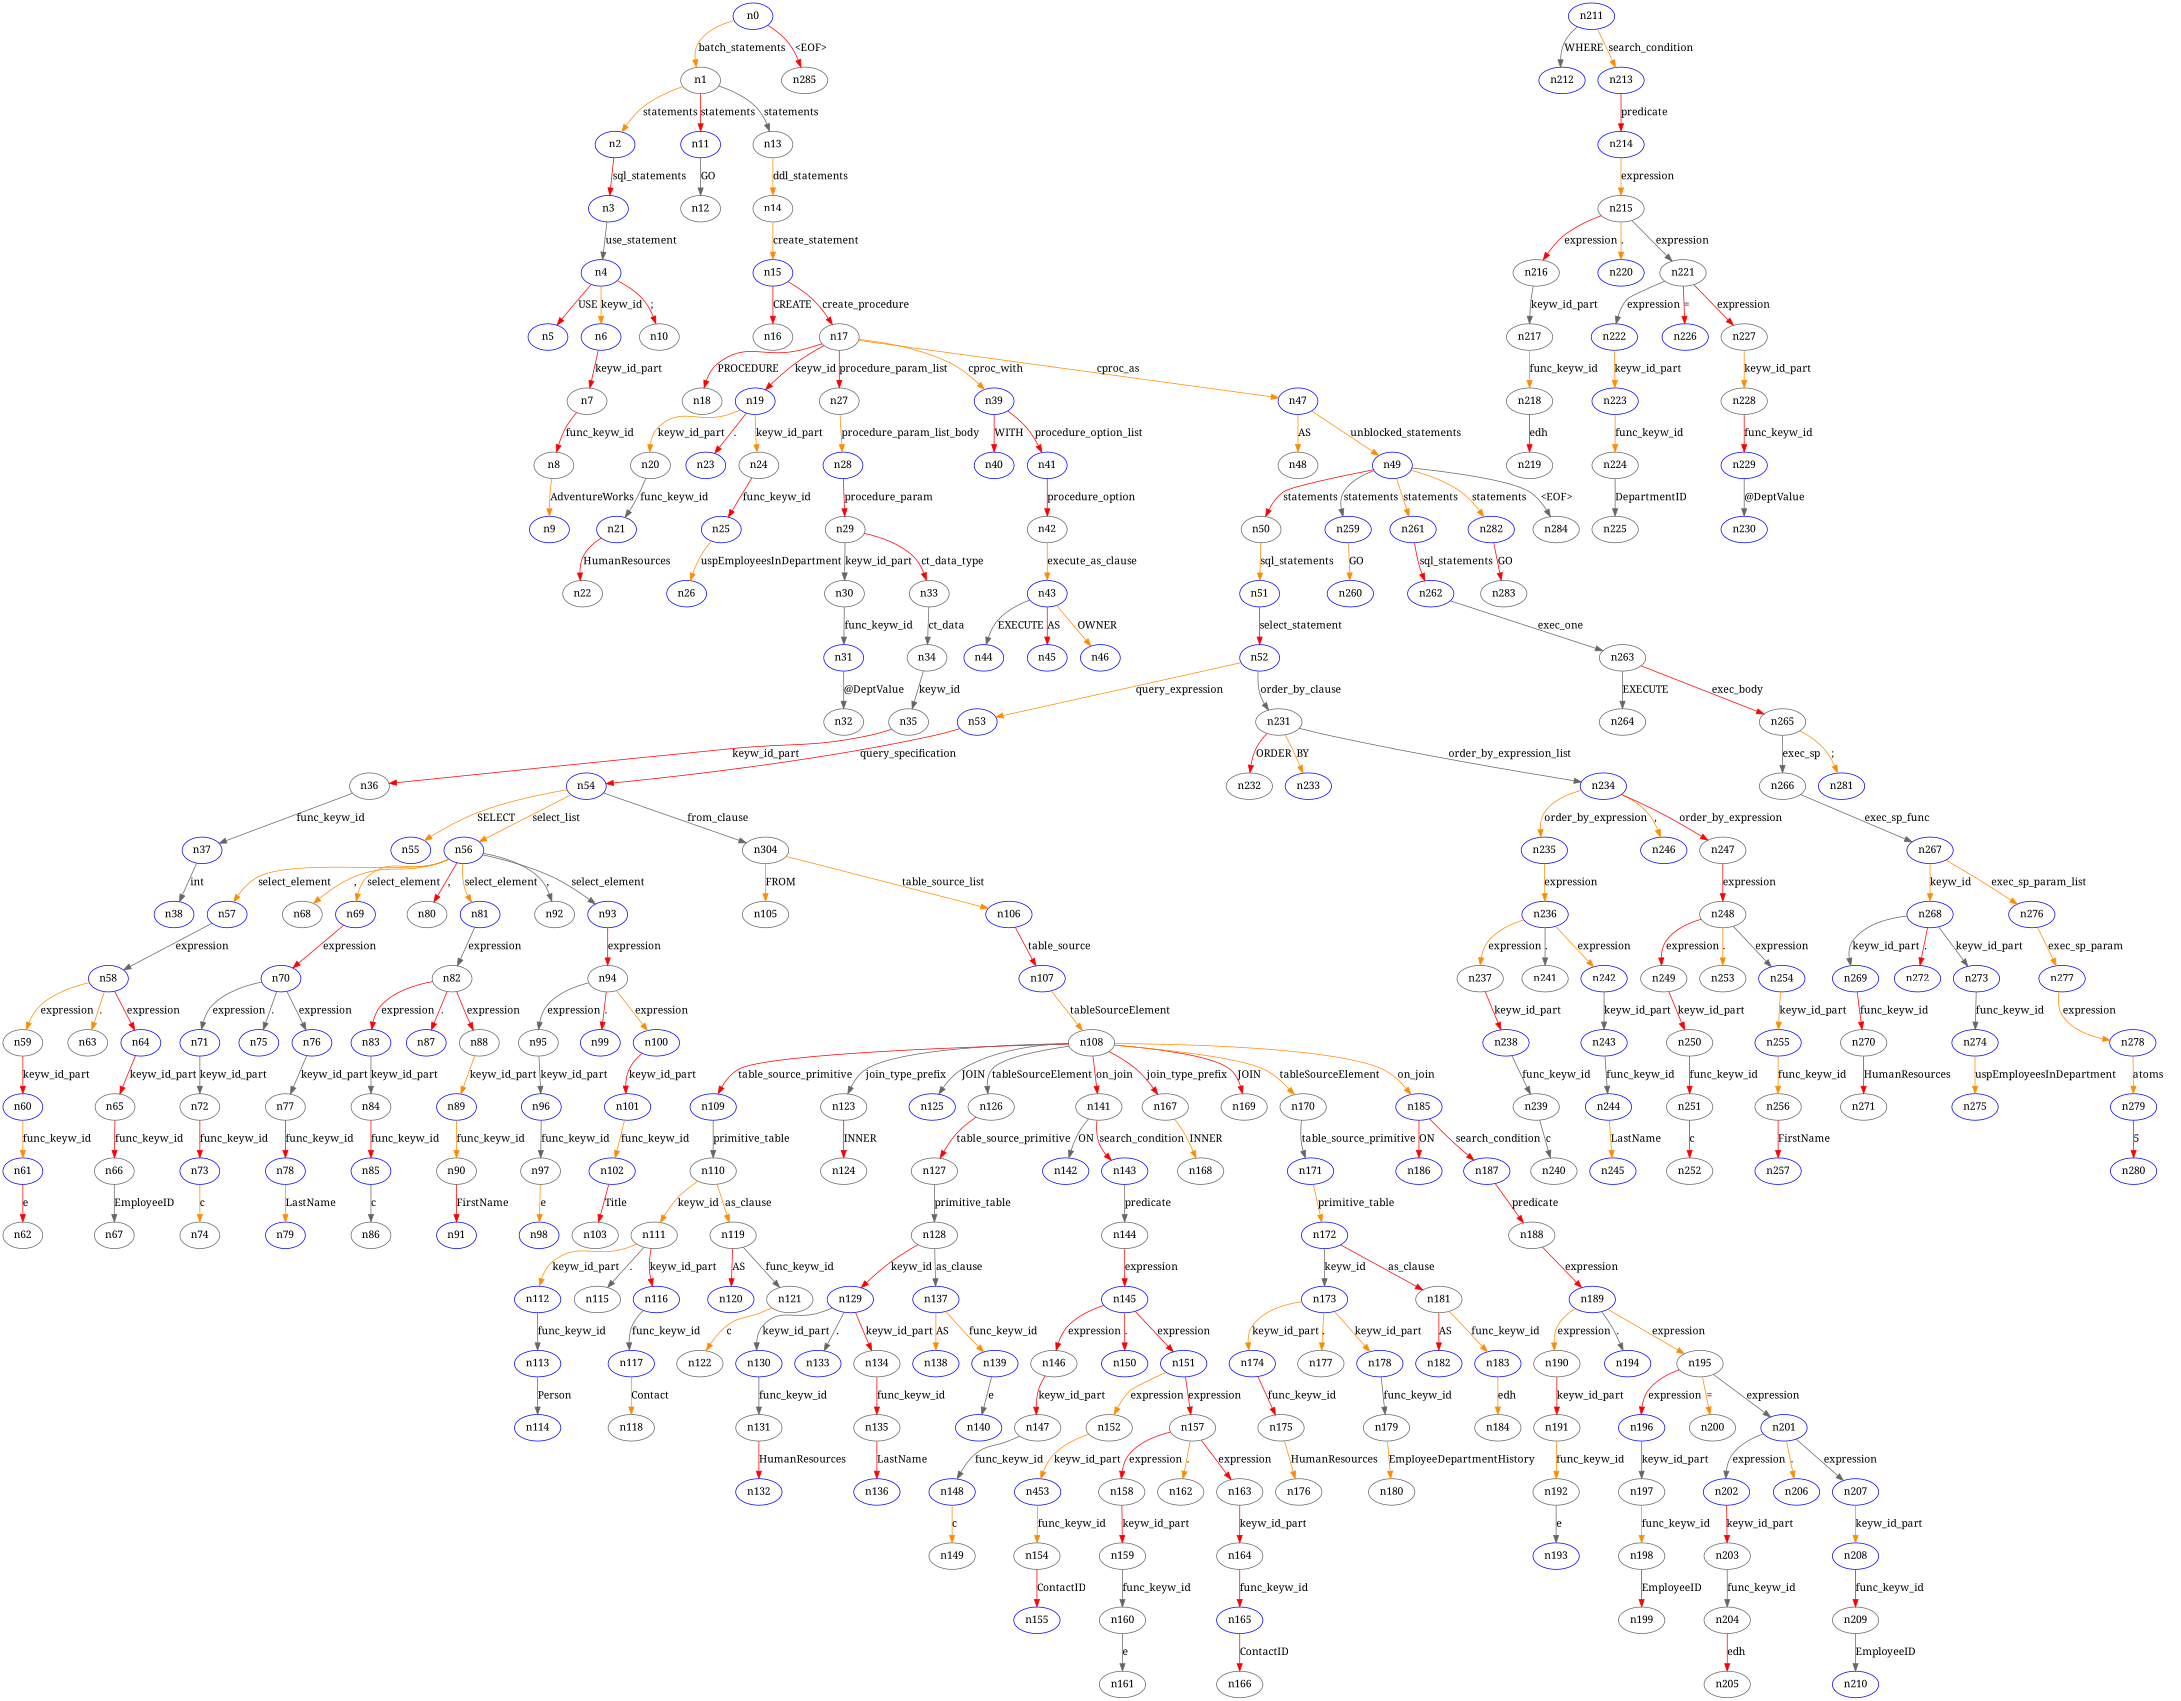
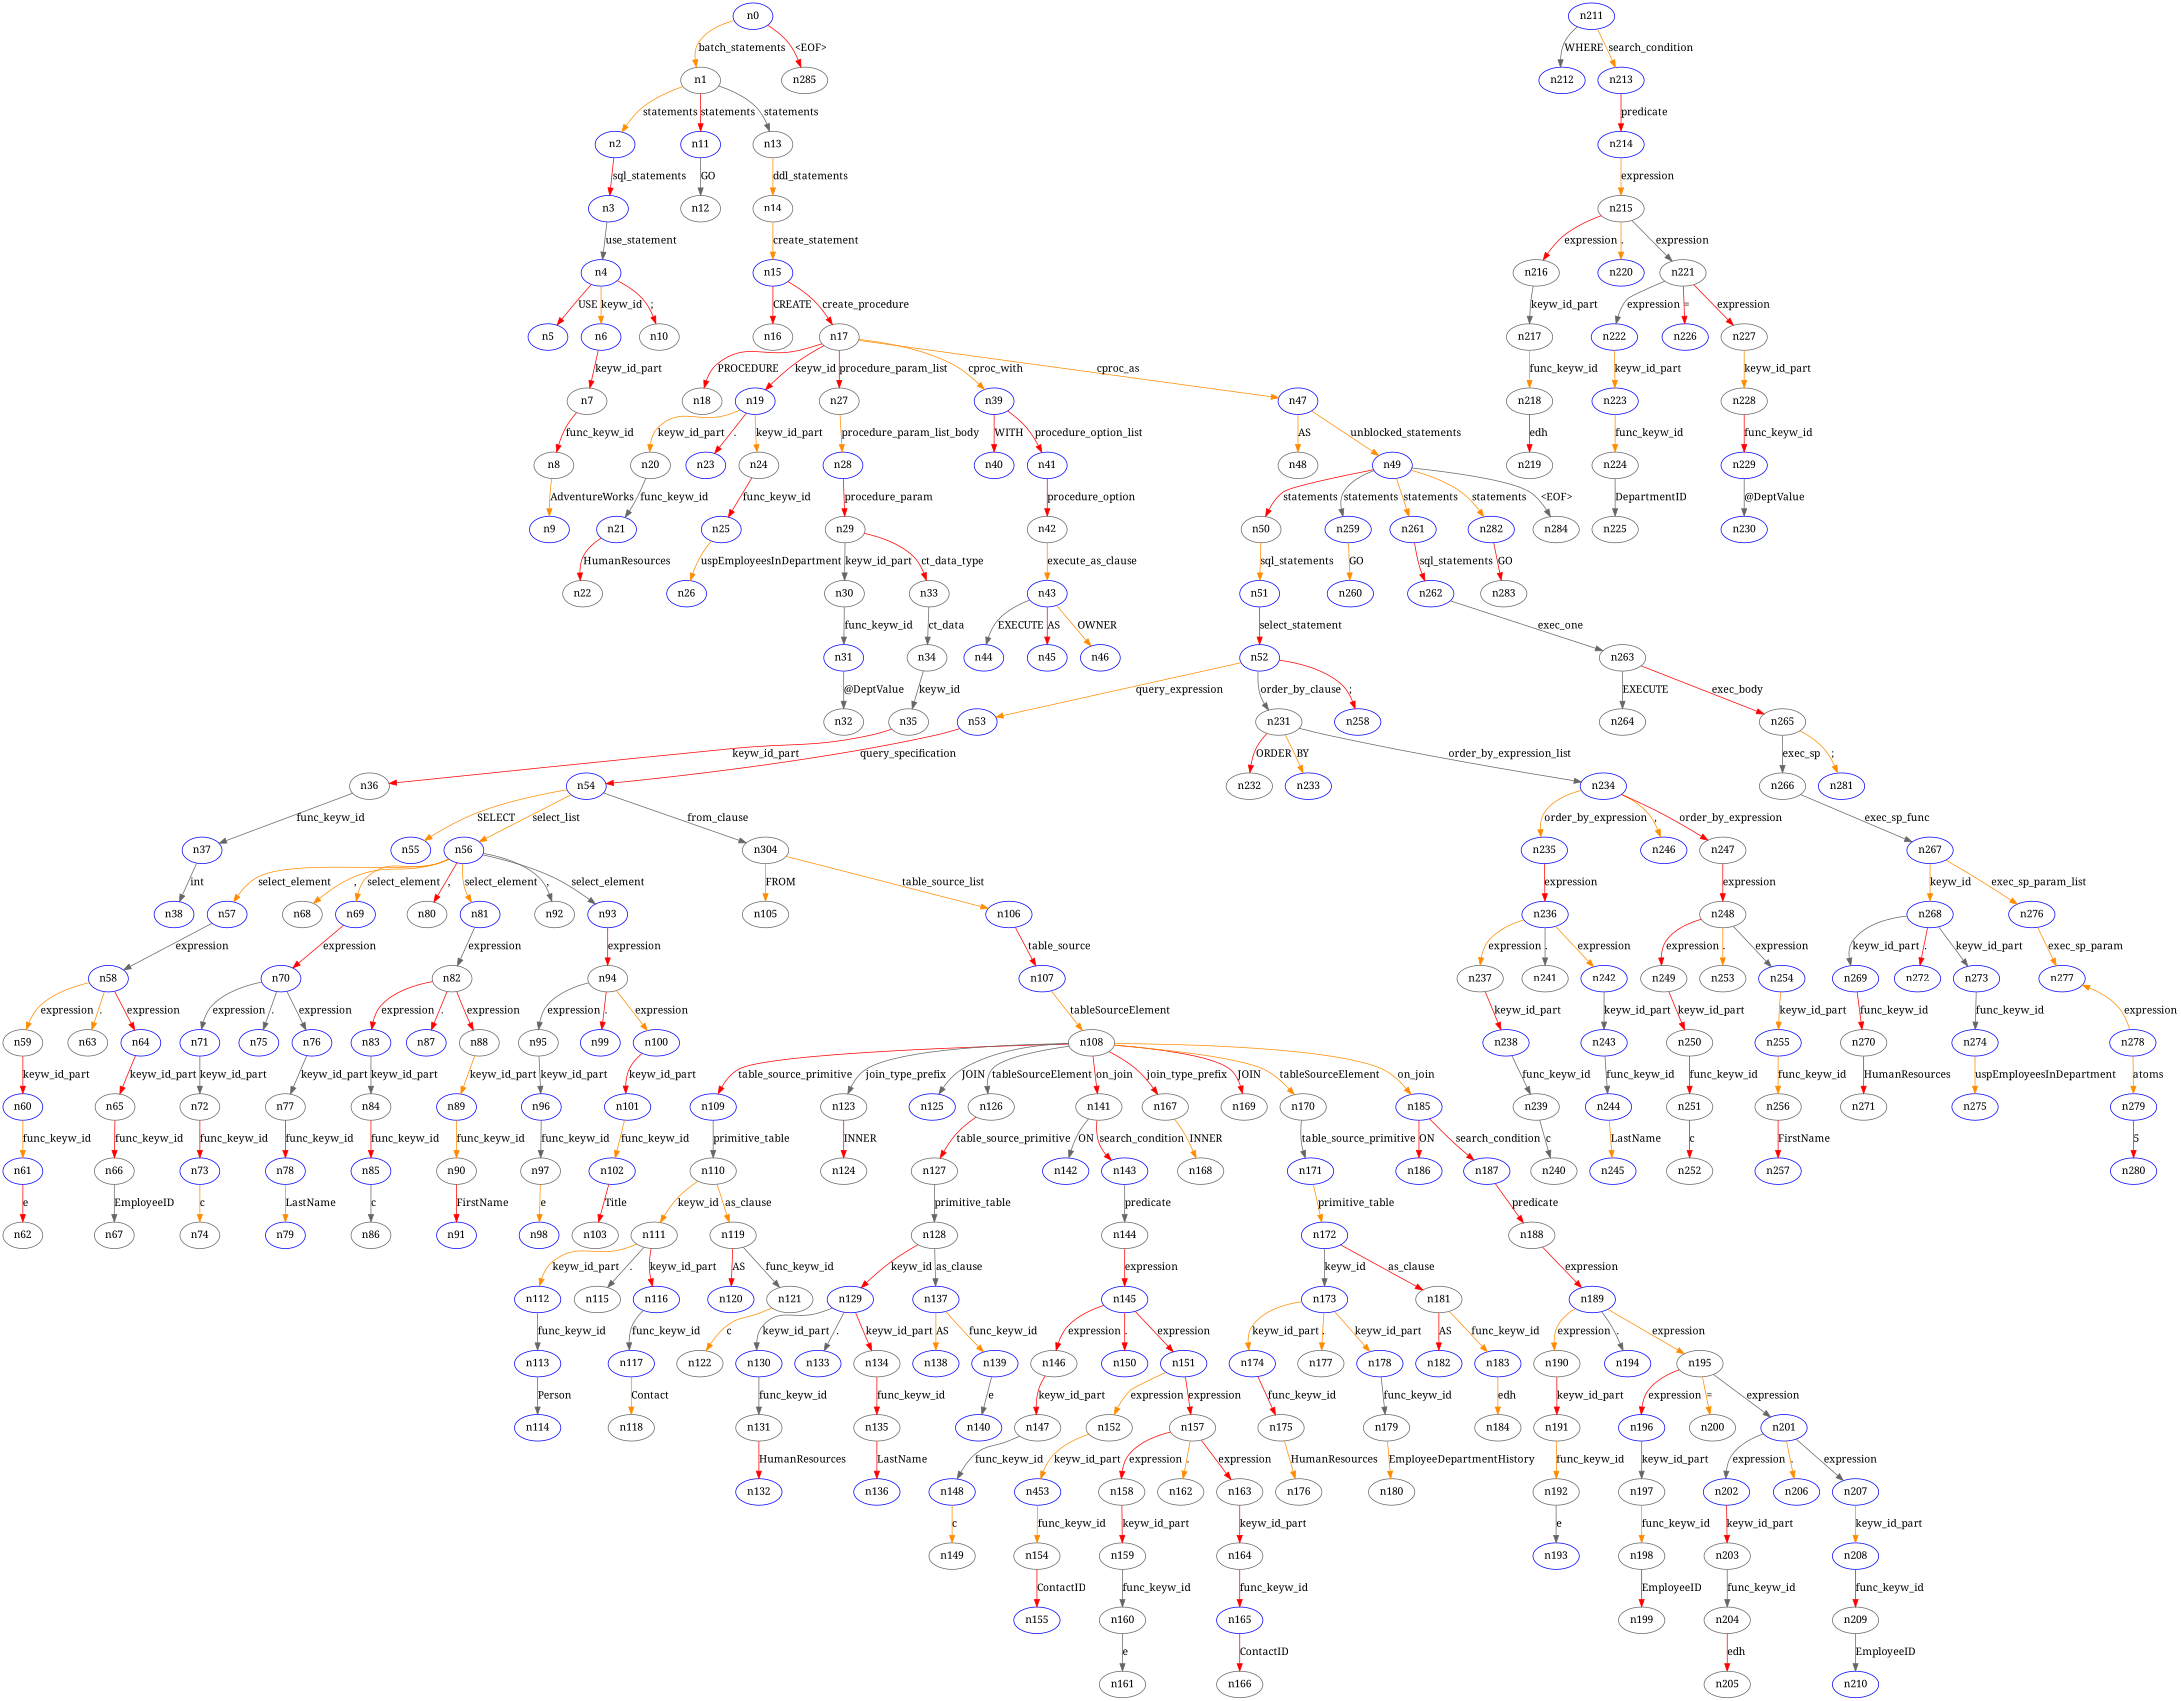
node "n258": added
edge "n235" -> "n236": color darkorange -> red
edge "n277" -> "n278": reversed
